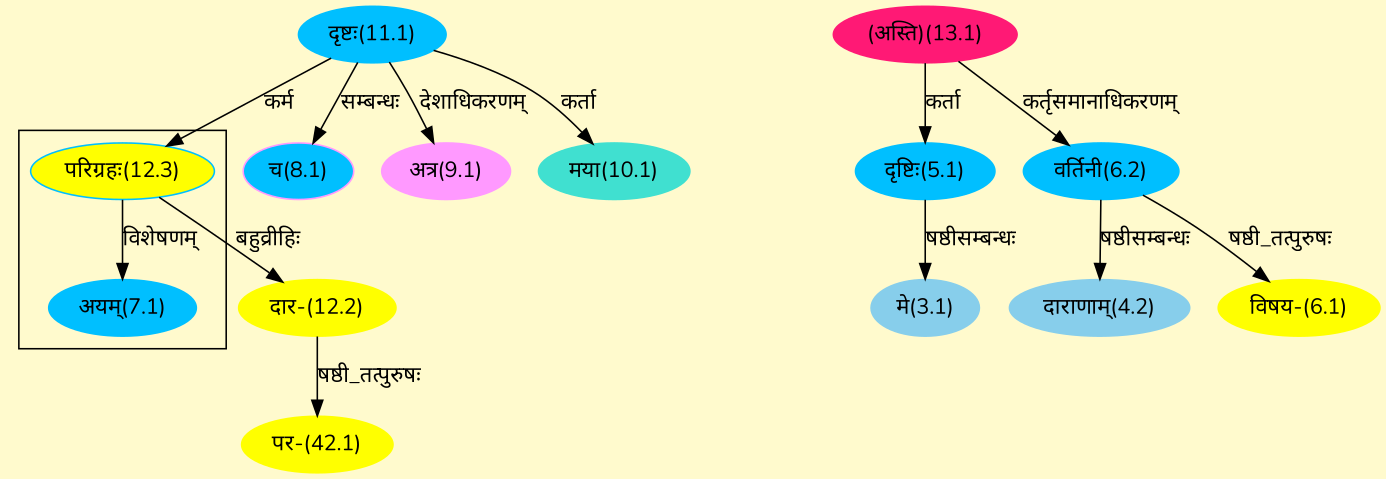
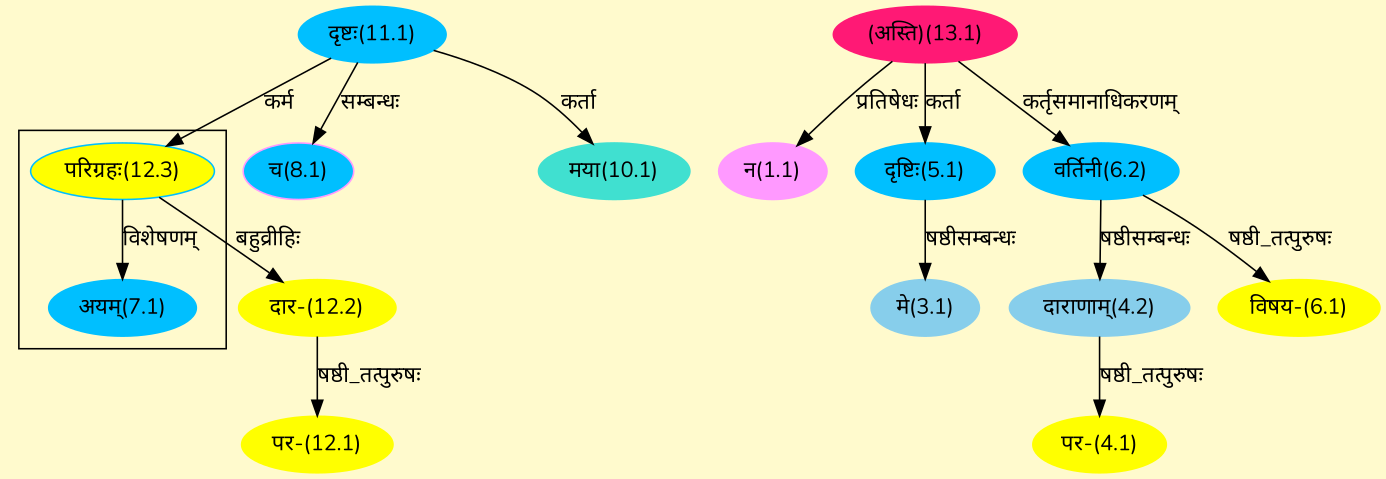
node "अत्र(9.1)": removed
node "न(1.1)": added
node "पर-(42.1)": label "पर-(42.1)" -> "पर-(12.1)"
node "पर-(4.1)": added
